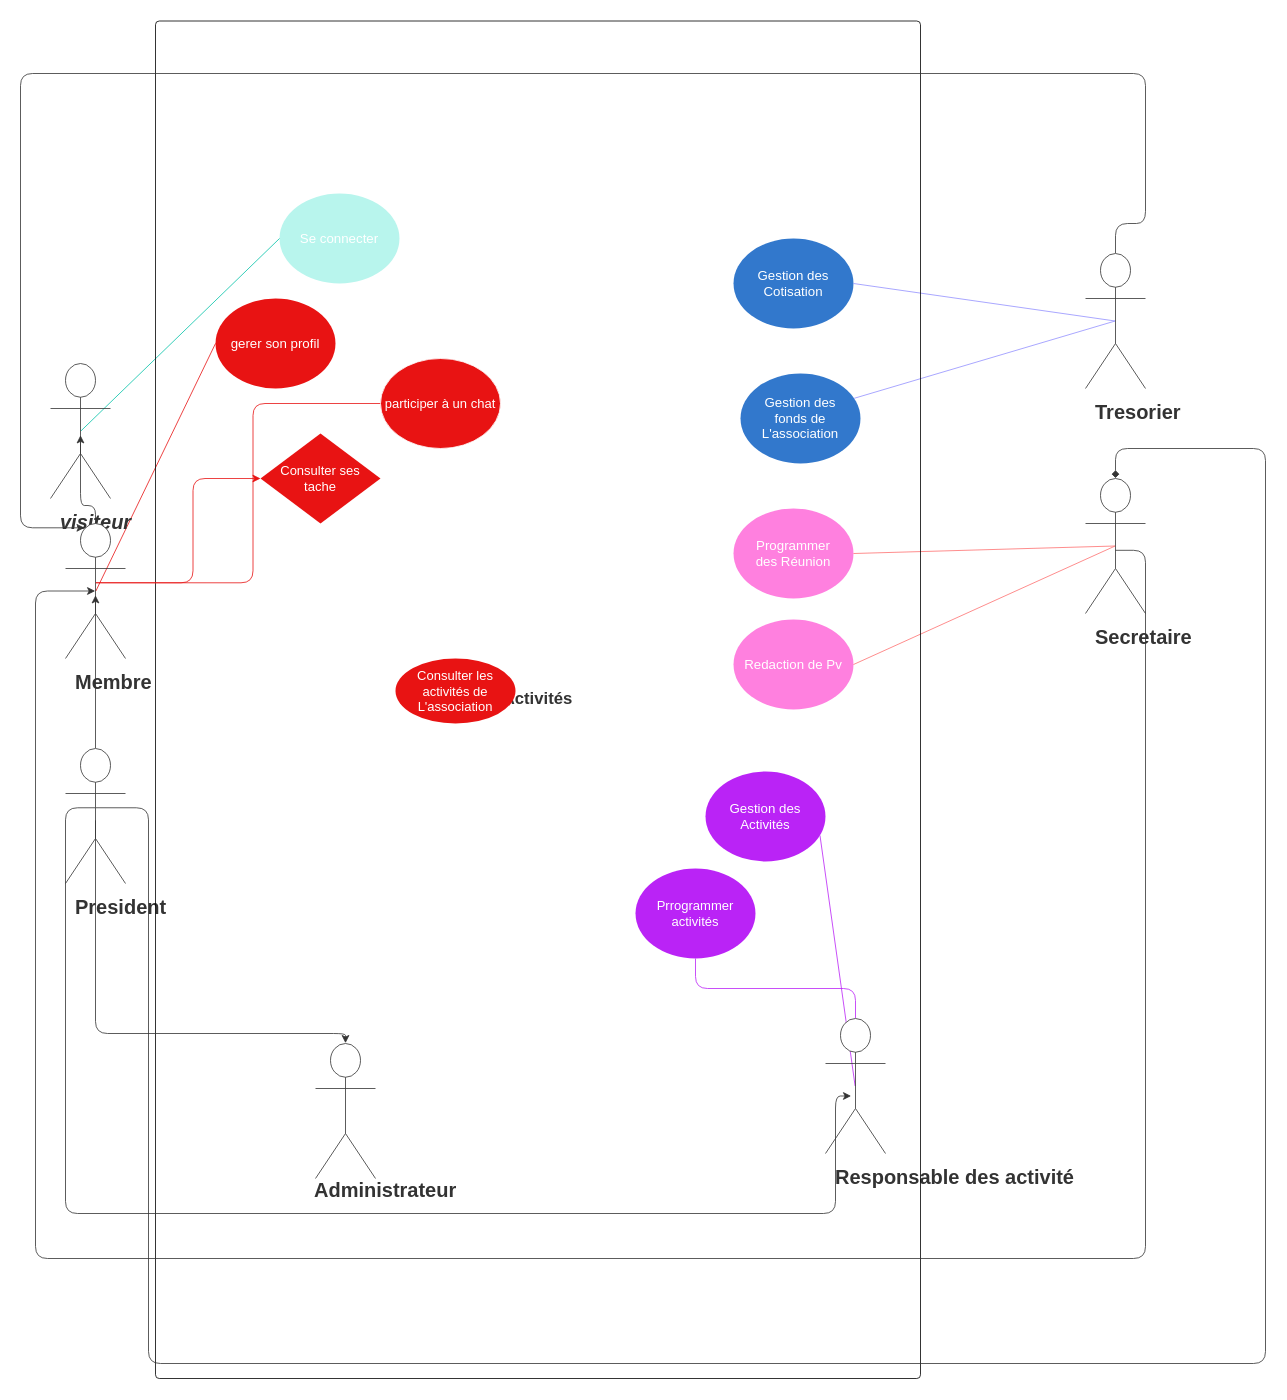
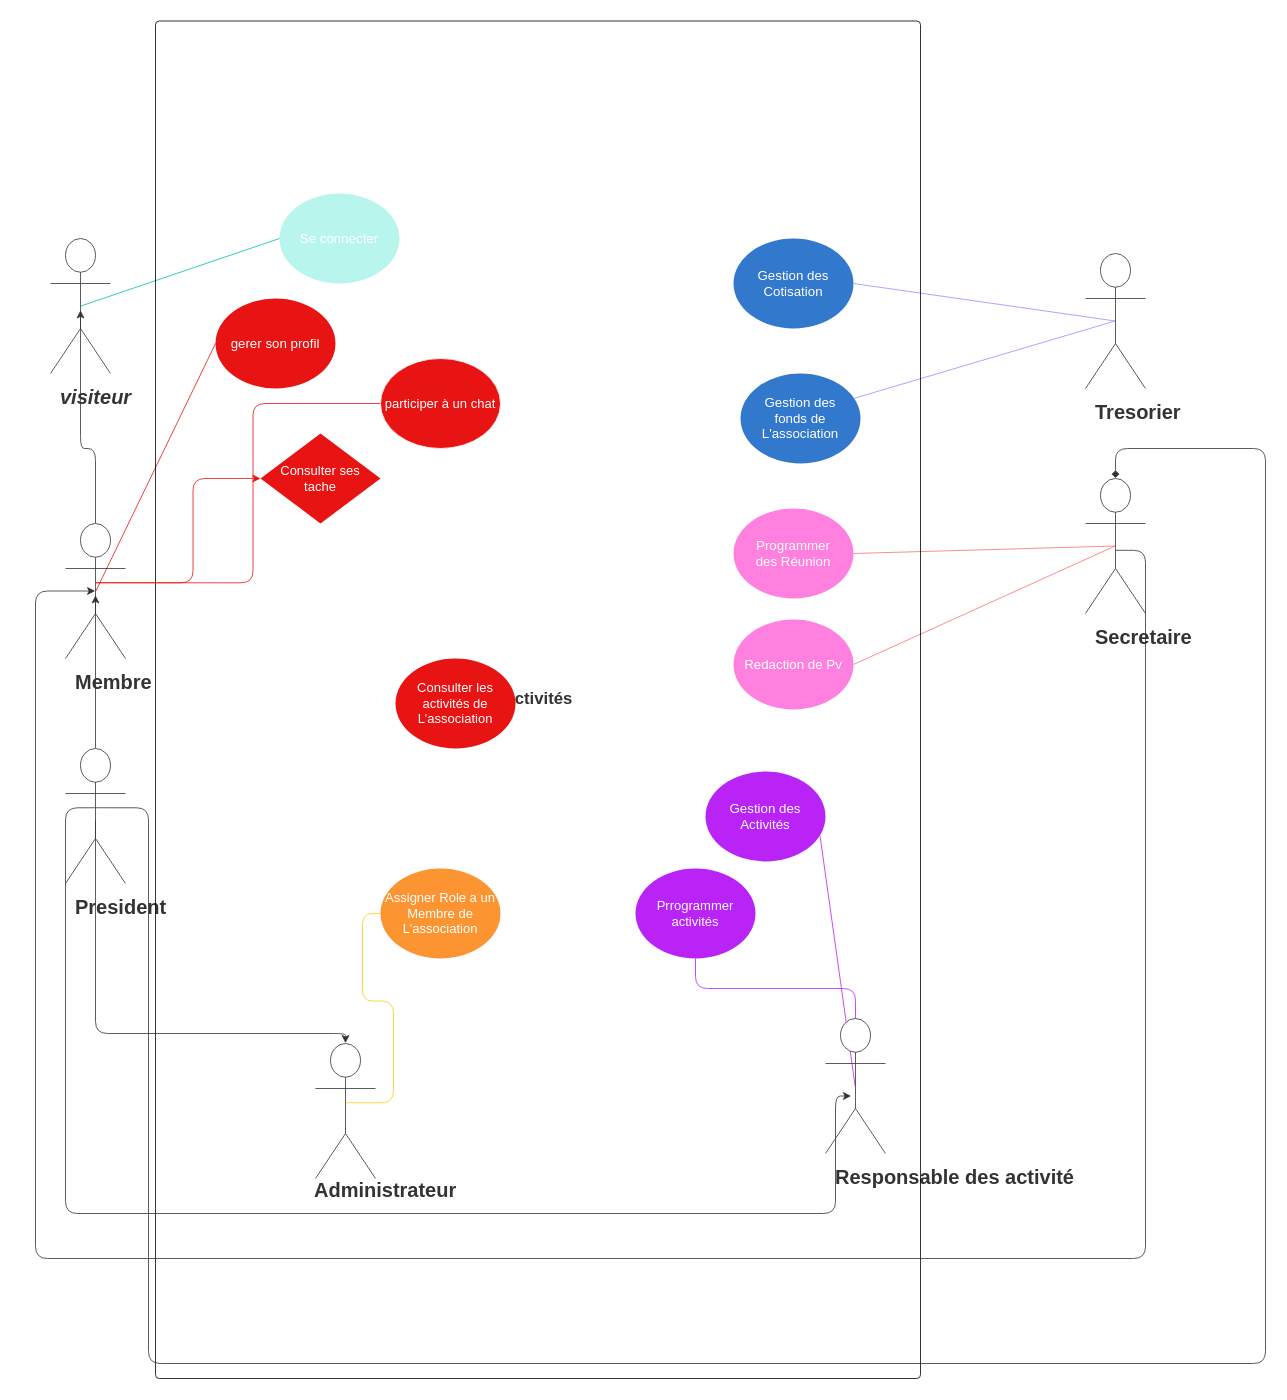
edge "Tresorier" -> "Membre": removed
node "visiteur": moved (81, 431) -> (81, 306)
node "Consulter les activités de L'association": size 120x65 -> 120x90
node "Assigner Role a un Membre de L'association": added
edge "Assigner Role a un Membre de L'association" -- "Administrateur": added
